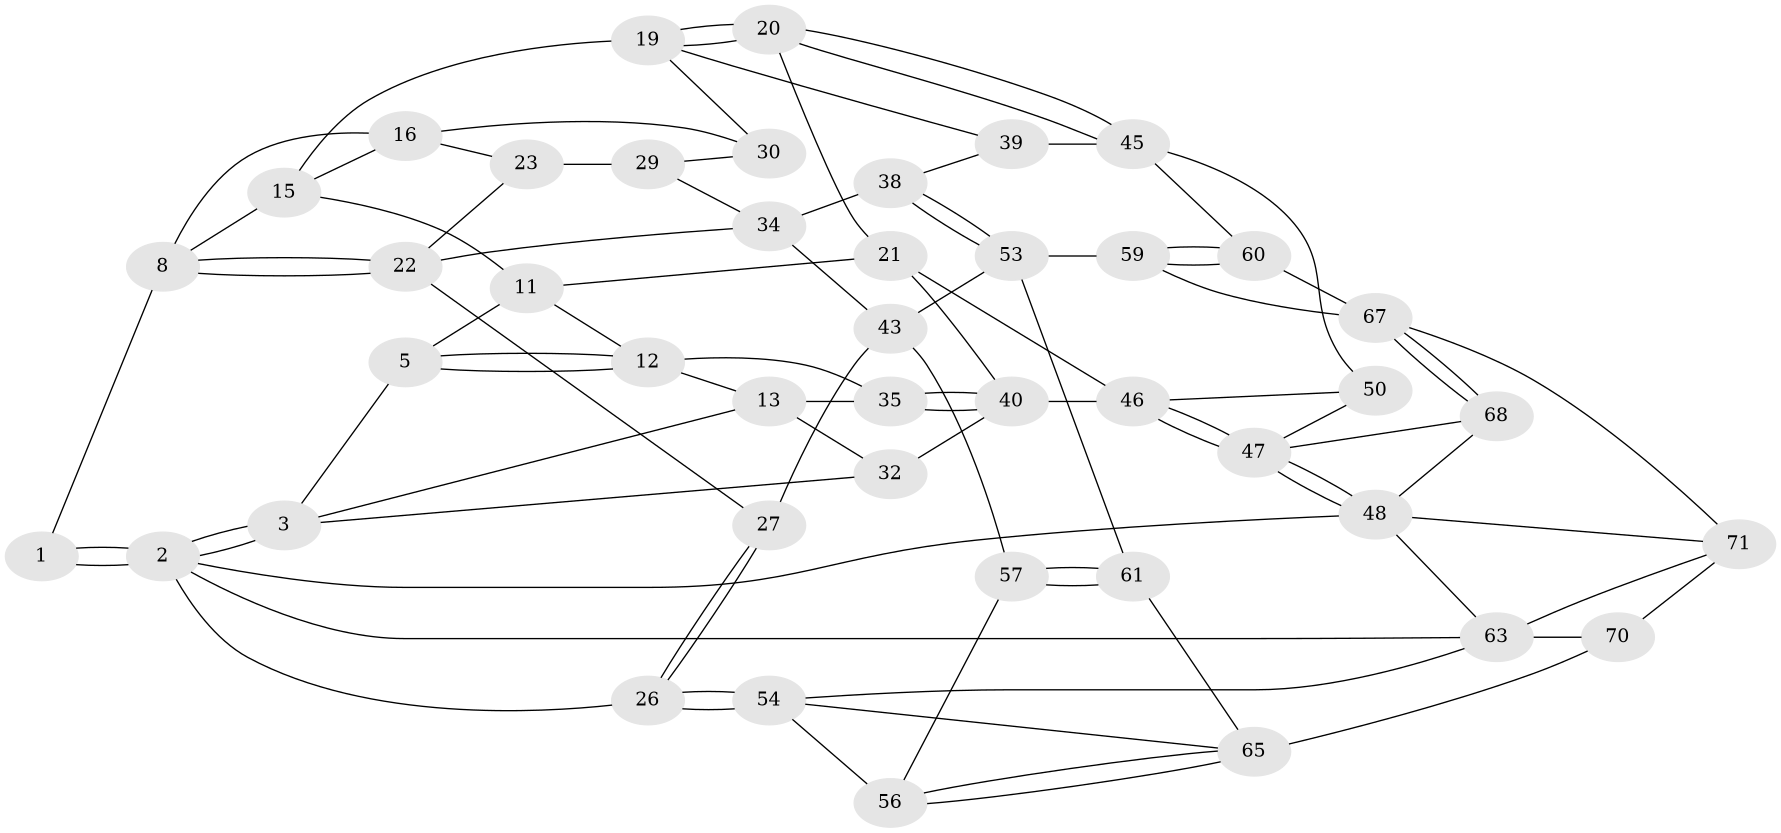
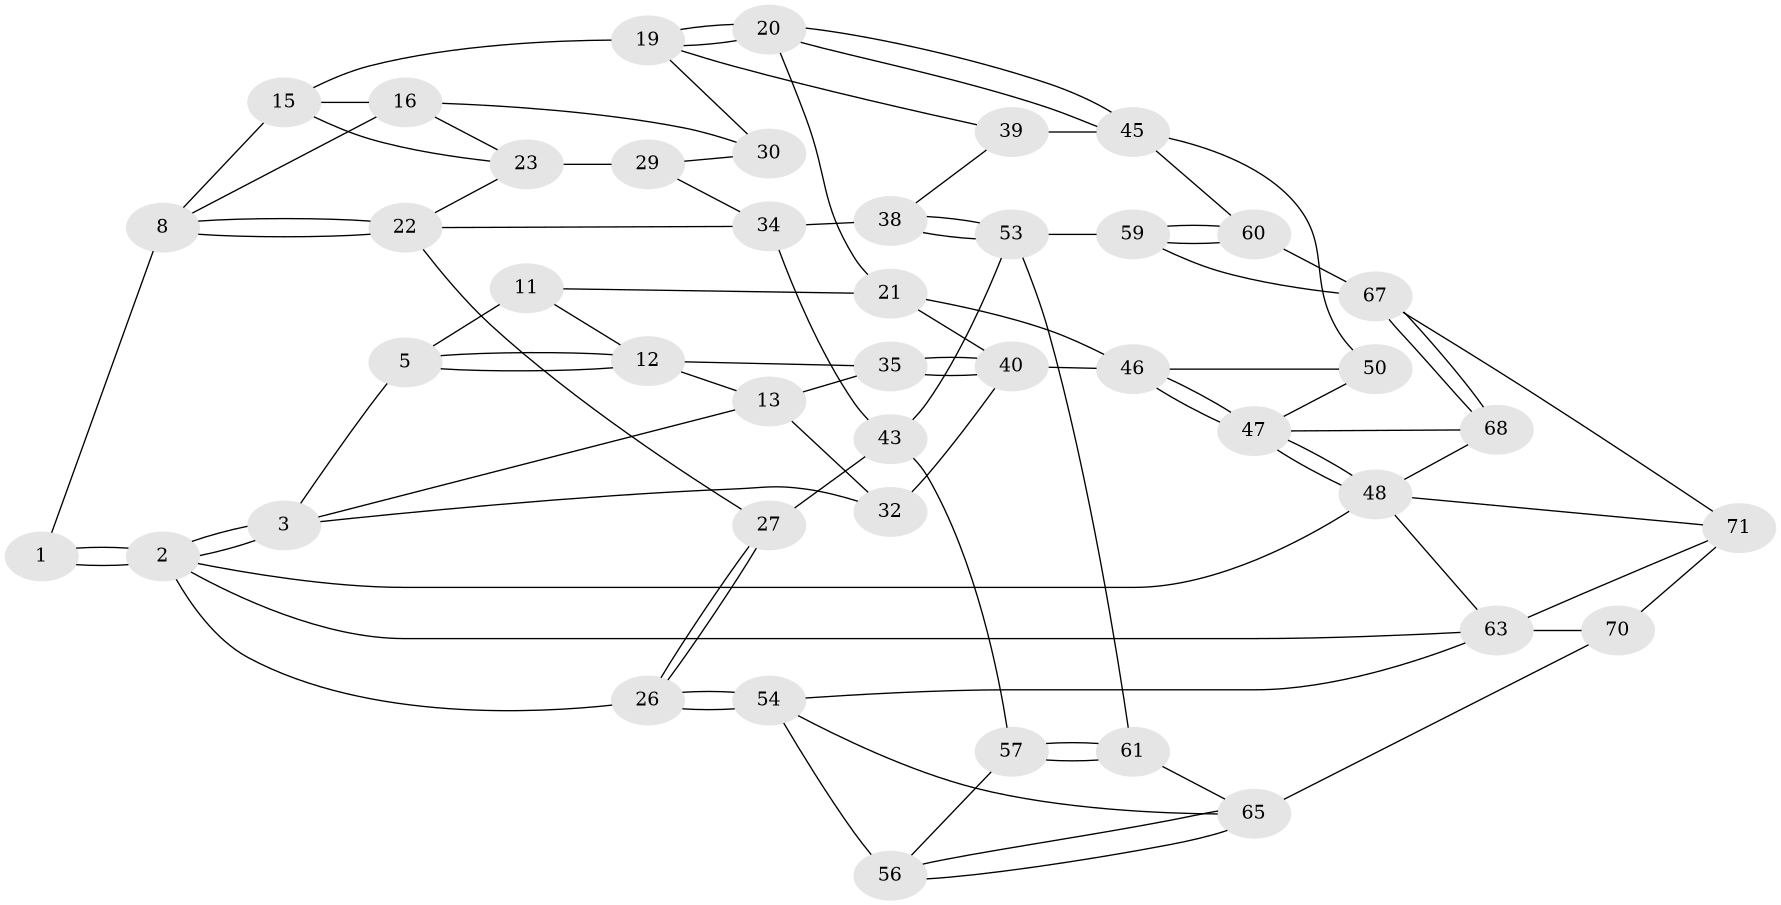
edge "15" -- "11": now "15" -- "23"
